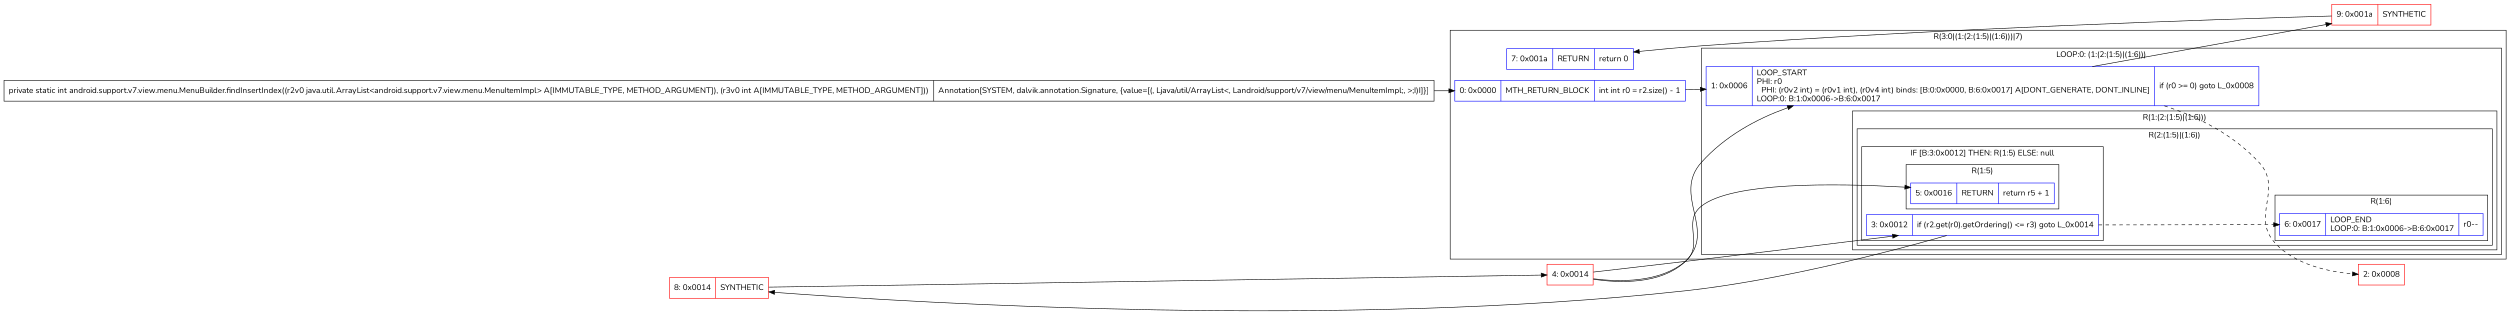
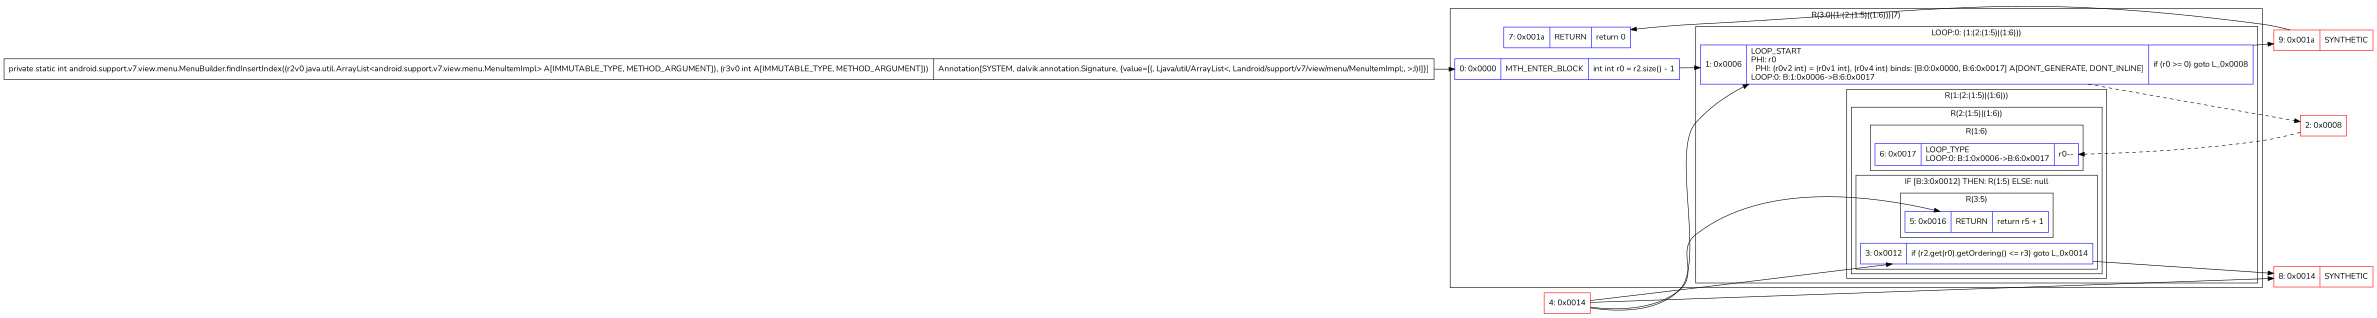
node "0: 0x0000": text "MTH_RETURN_BLOCK" -> "MTH_ENTER_BLOCK"
cluster "R(1:5)": label "R(1:5)" -> "R(3:5)"
node "6: 0x0017": text "LOOP_END" -> "LOOP_TYPE"
edge "3: 0x0012" -> "6: 0x0017": now "2: 0x0008" -> "6: 0x0017"
edge "8: 0x0014" -> "4: 0x0014": reversed
